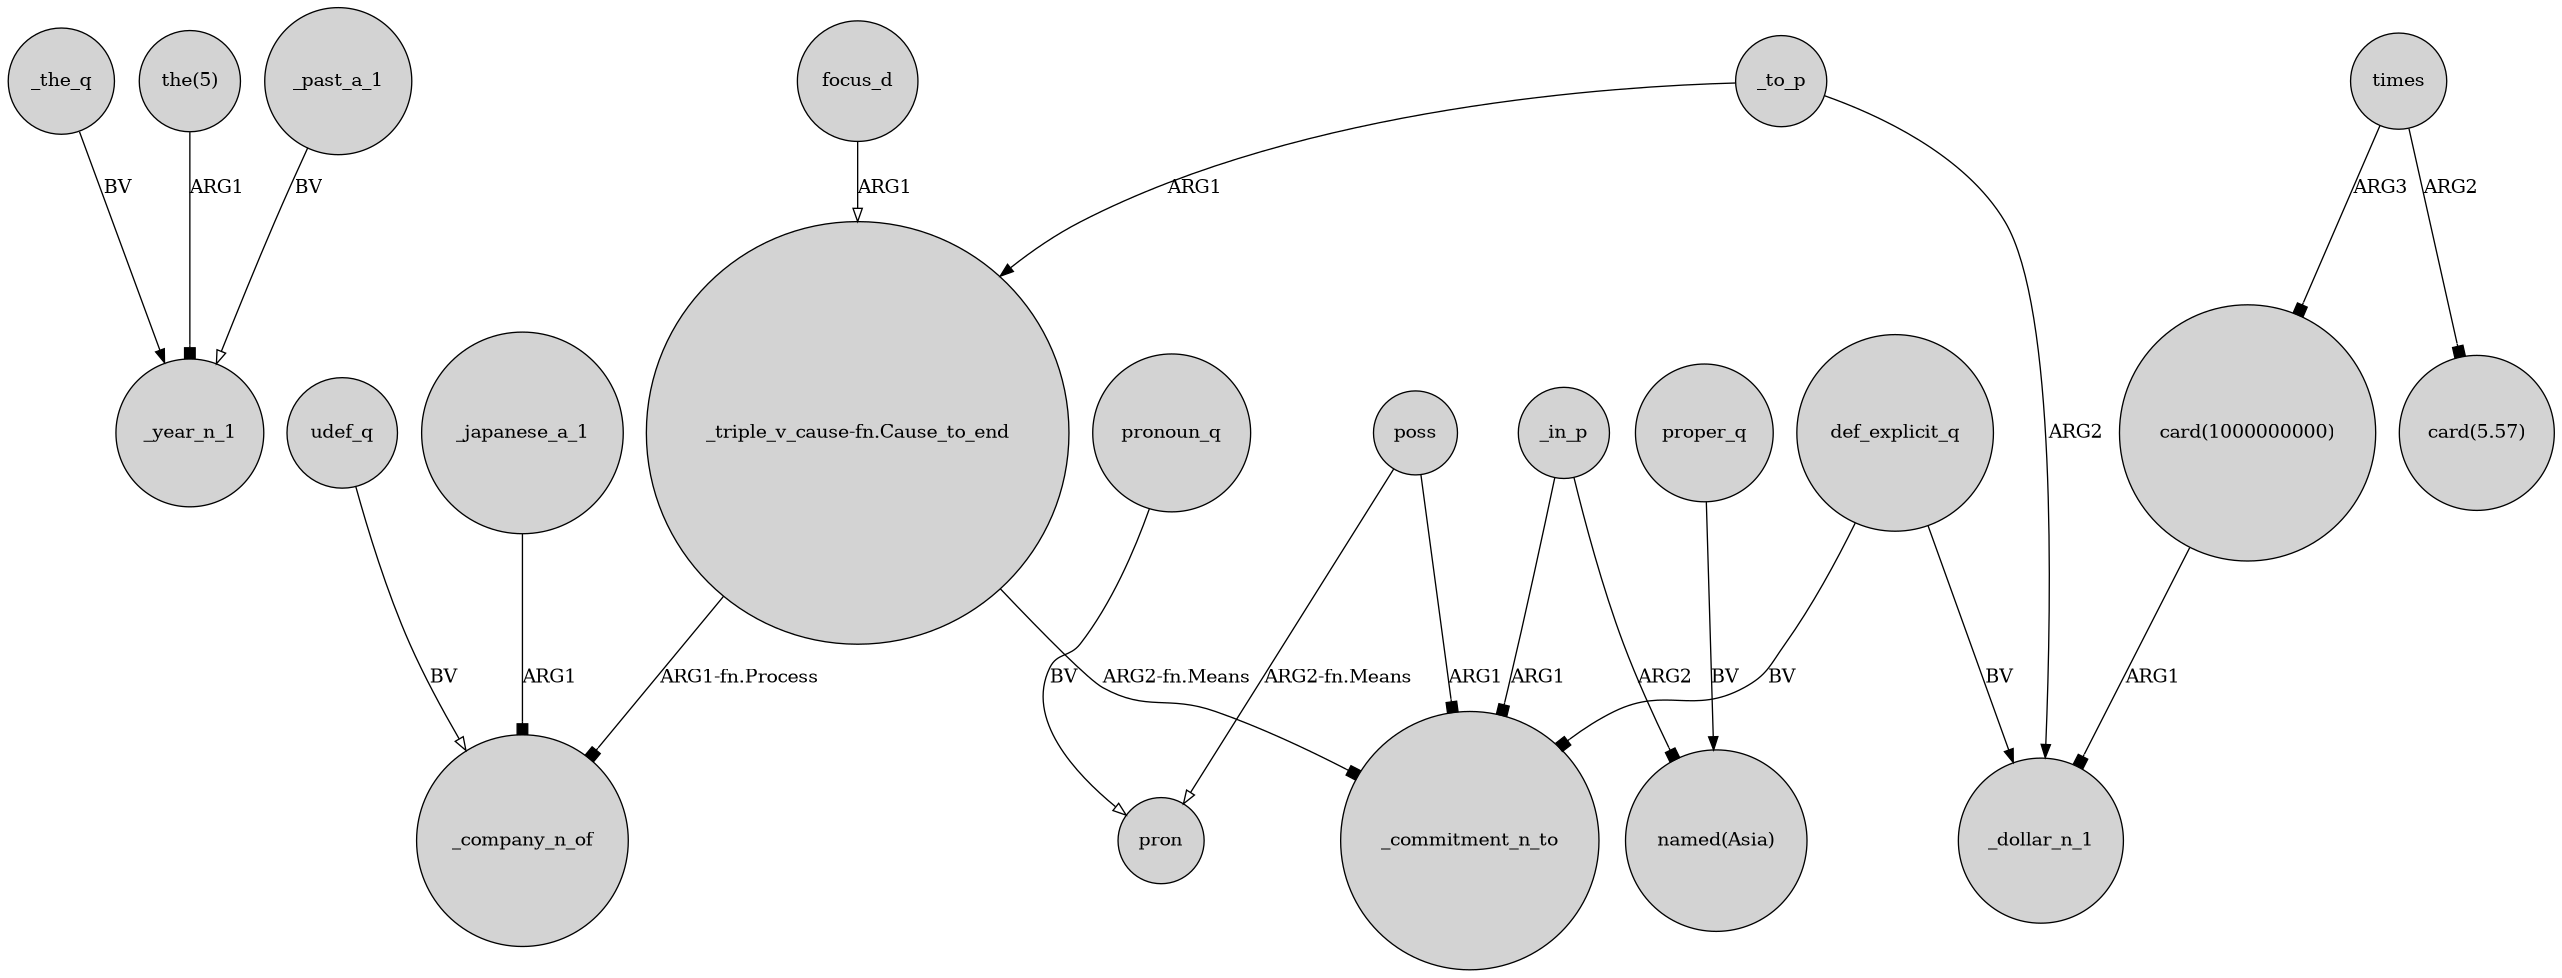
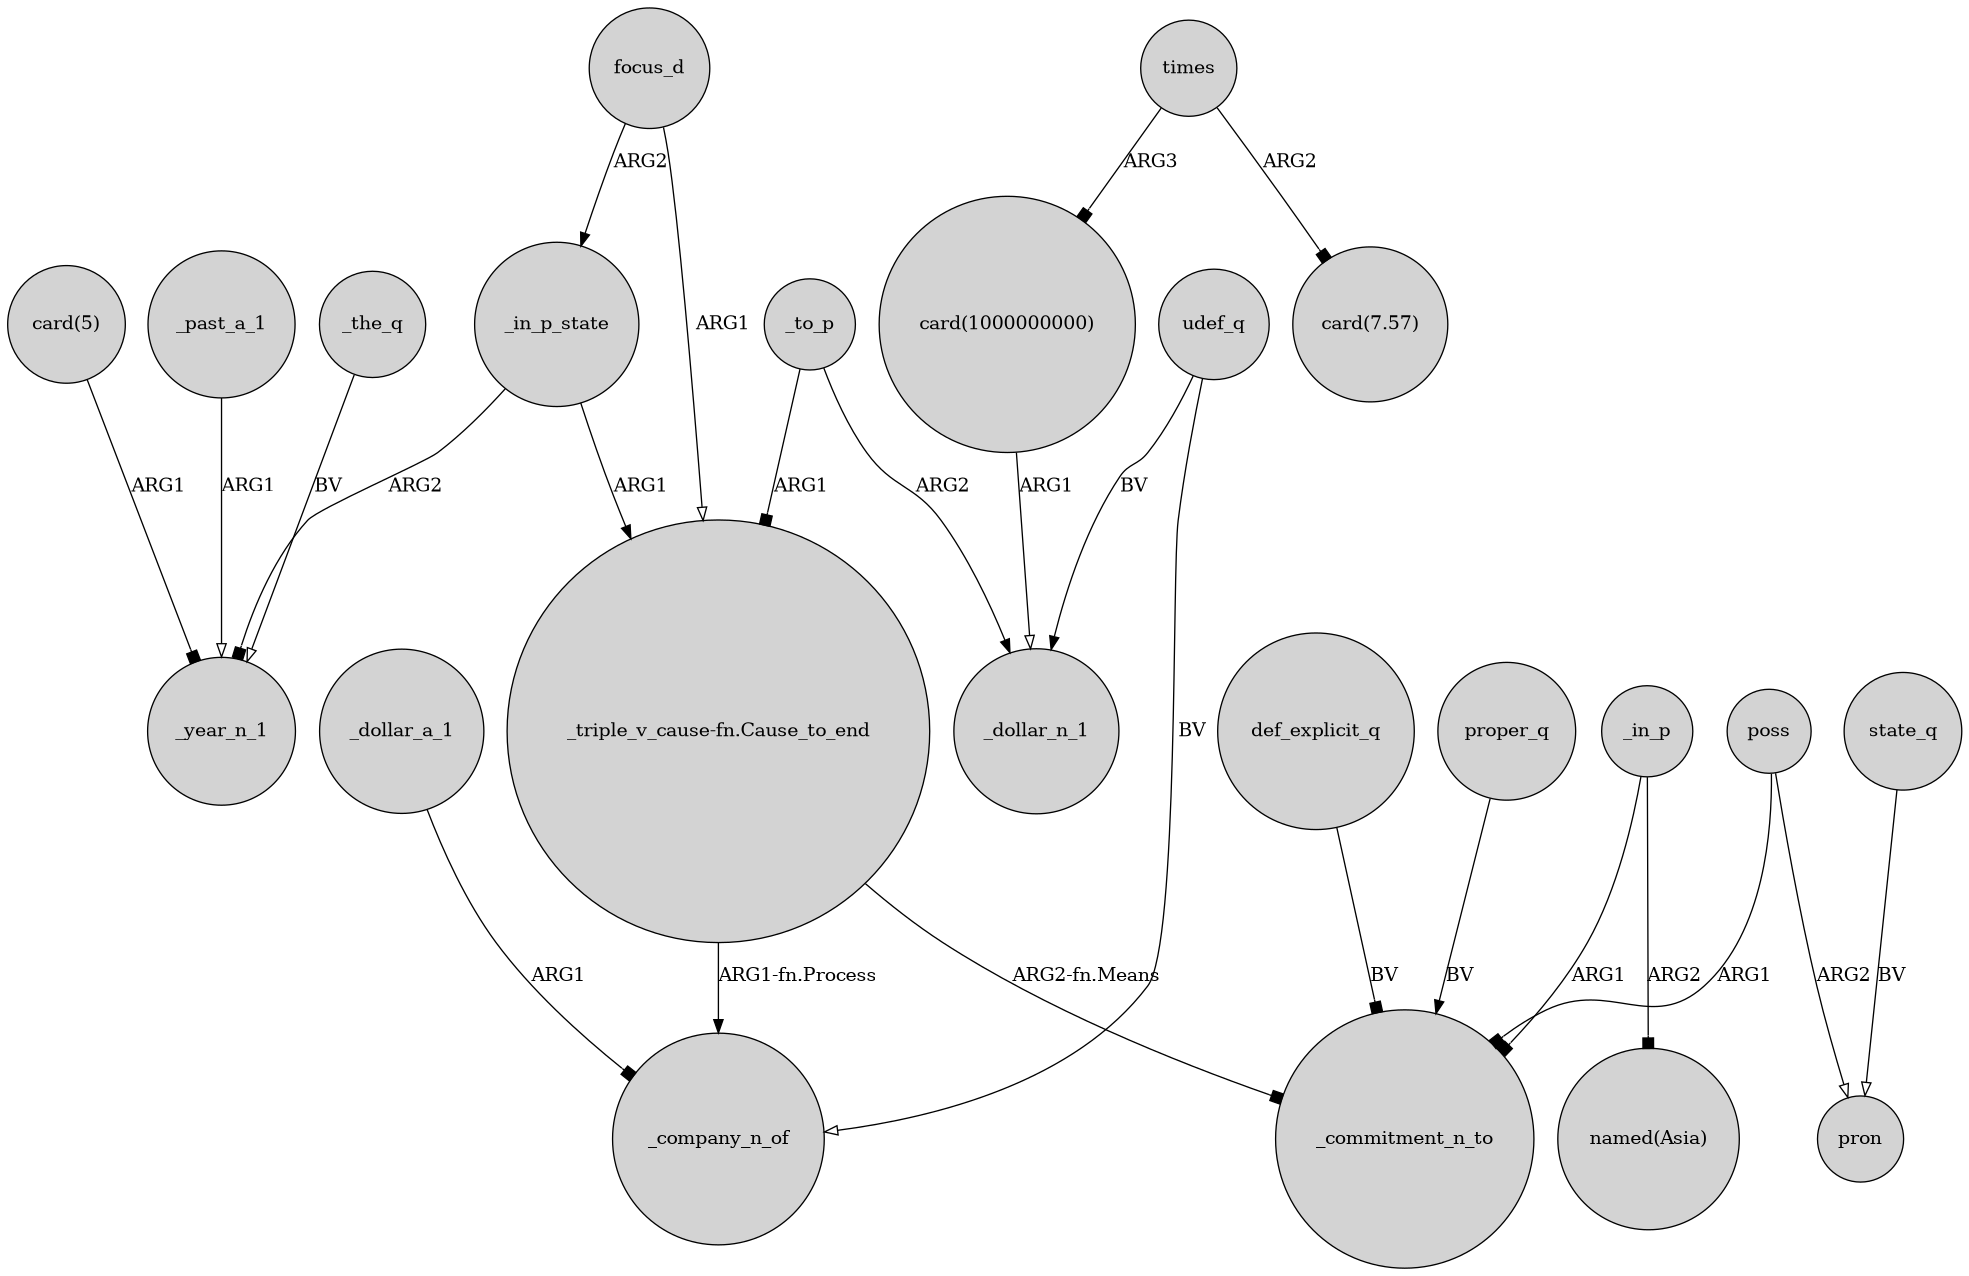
node "the(5)": label "the(5)" -> "card(5)"
edge "_to_p" -> "_triple_v_cause-fn.Cause_to_end": arrowhead normal -> box
edge "_past_a_1" -> "_year_n_1": label "BV" -> "ARG1"
edge "_the_q" -> "_year_n_1": arrowhead normal -> onormal
node "_in_p_state": added
node "_japanese_a_1": label "_japanese_a_1" -> "_dollar_a_1"
node "pronoun_q": label "pronoun_q" -> "state_q"
node "card(5.57)": label "card(5.57)" -> "card(7.57)"
edge "proper_q" -> "named(Asia)": now "proper_q" -> "_commitment_n_to"
edge "def_explicit_q" -> "_dollar_n_1": now "udef_q" -> "_dollar_n_1"
edge "card(1000000000)" -> "_dollar_n_1": arrowhead box -> onormal
edge "_triple_v_cause-fn.Cause_to_end" -> "_company_n_of": arrowhead box -> normal
edge "poss" -> "pron": label "ARG2-fn.Means" -> "ARG2"
